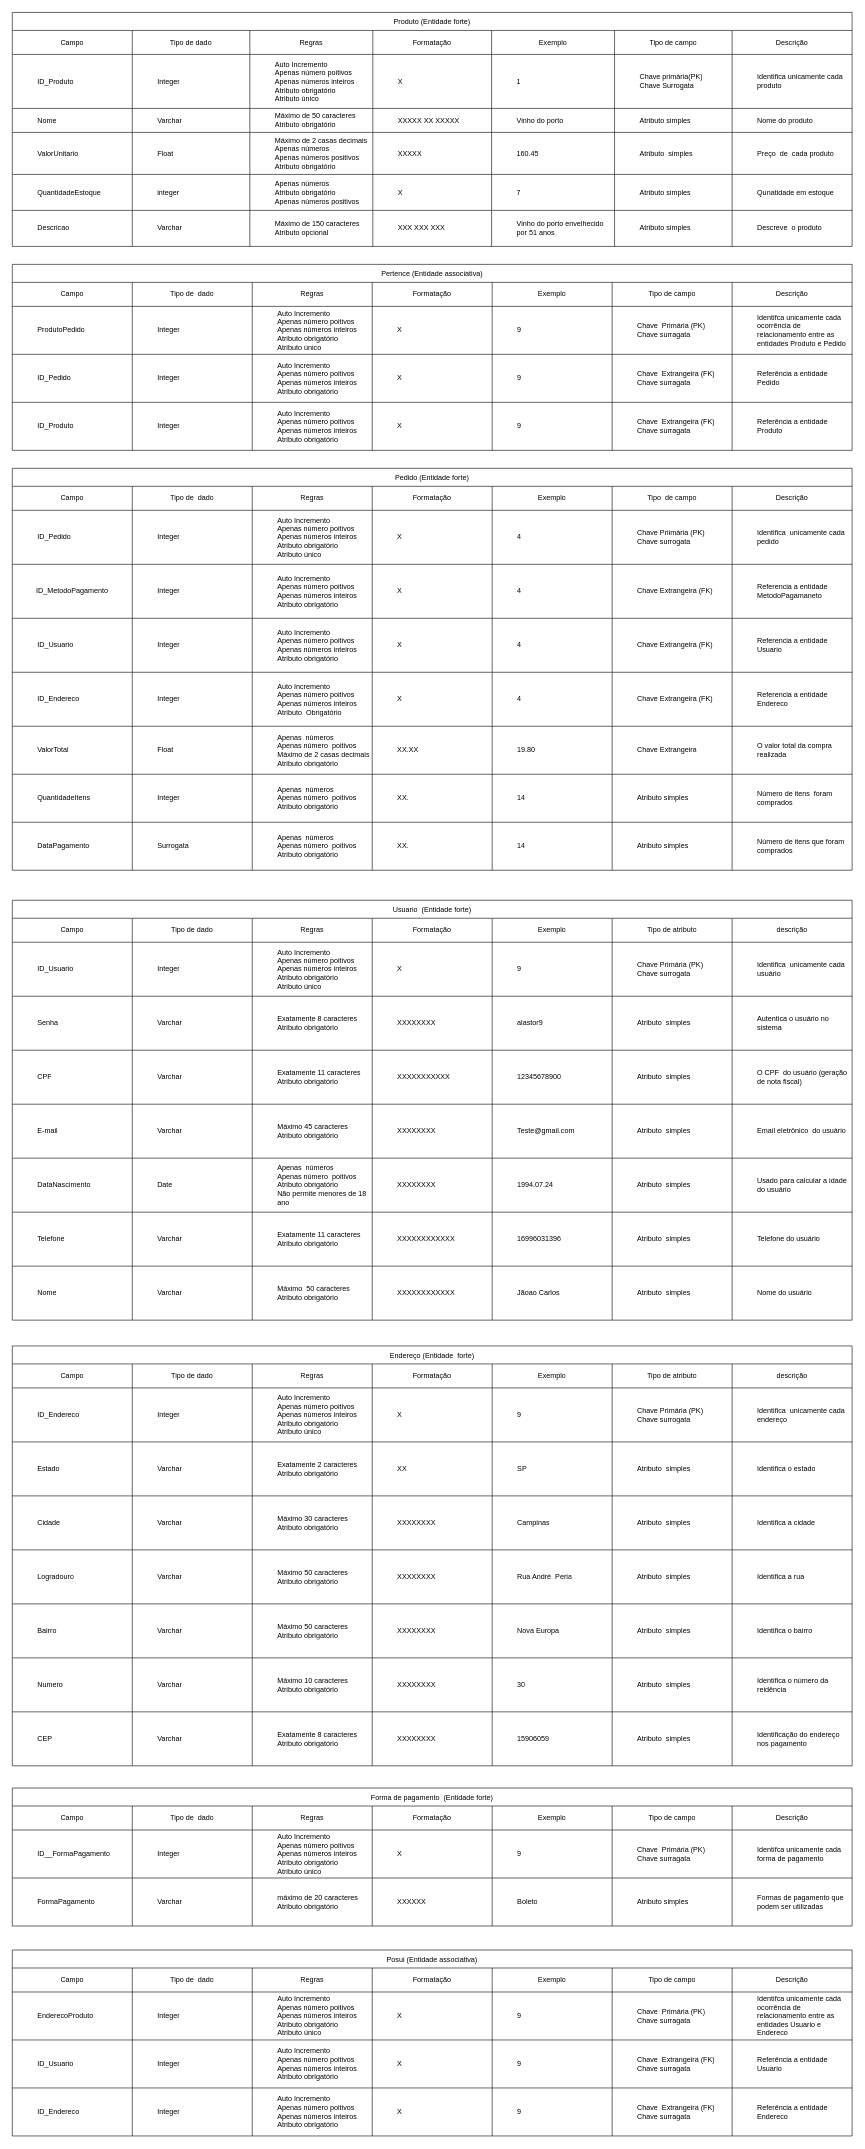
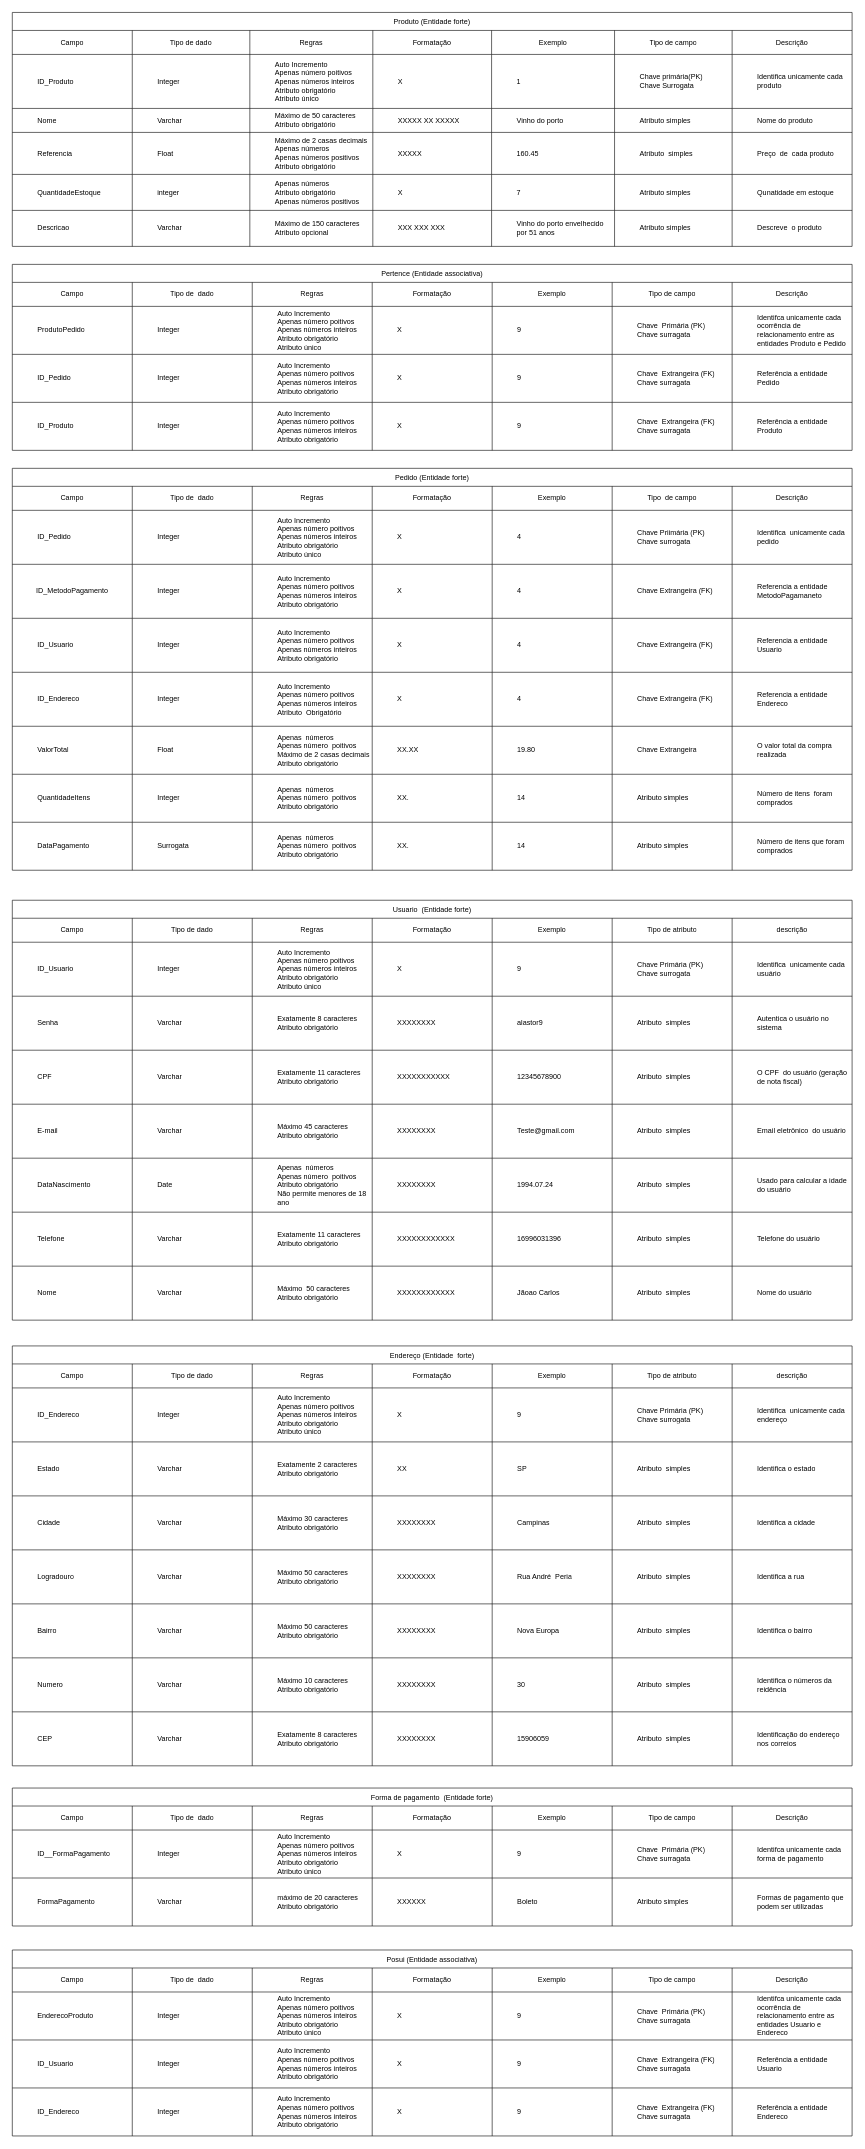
node "ValorUnitario": label "ValorUnitario" -> "Referencia"
node "Identifica o número da reidência": label "Identifica o número da reidência" -> "Identifica o números da reidência"
node "Identificação do endereço nos pagamento": label "Identificação do endereço nos pagamento" -> "Identificação do endereço nos correios"
